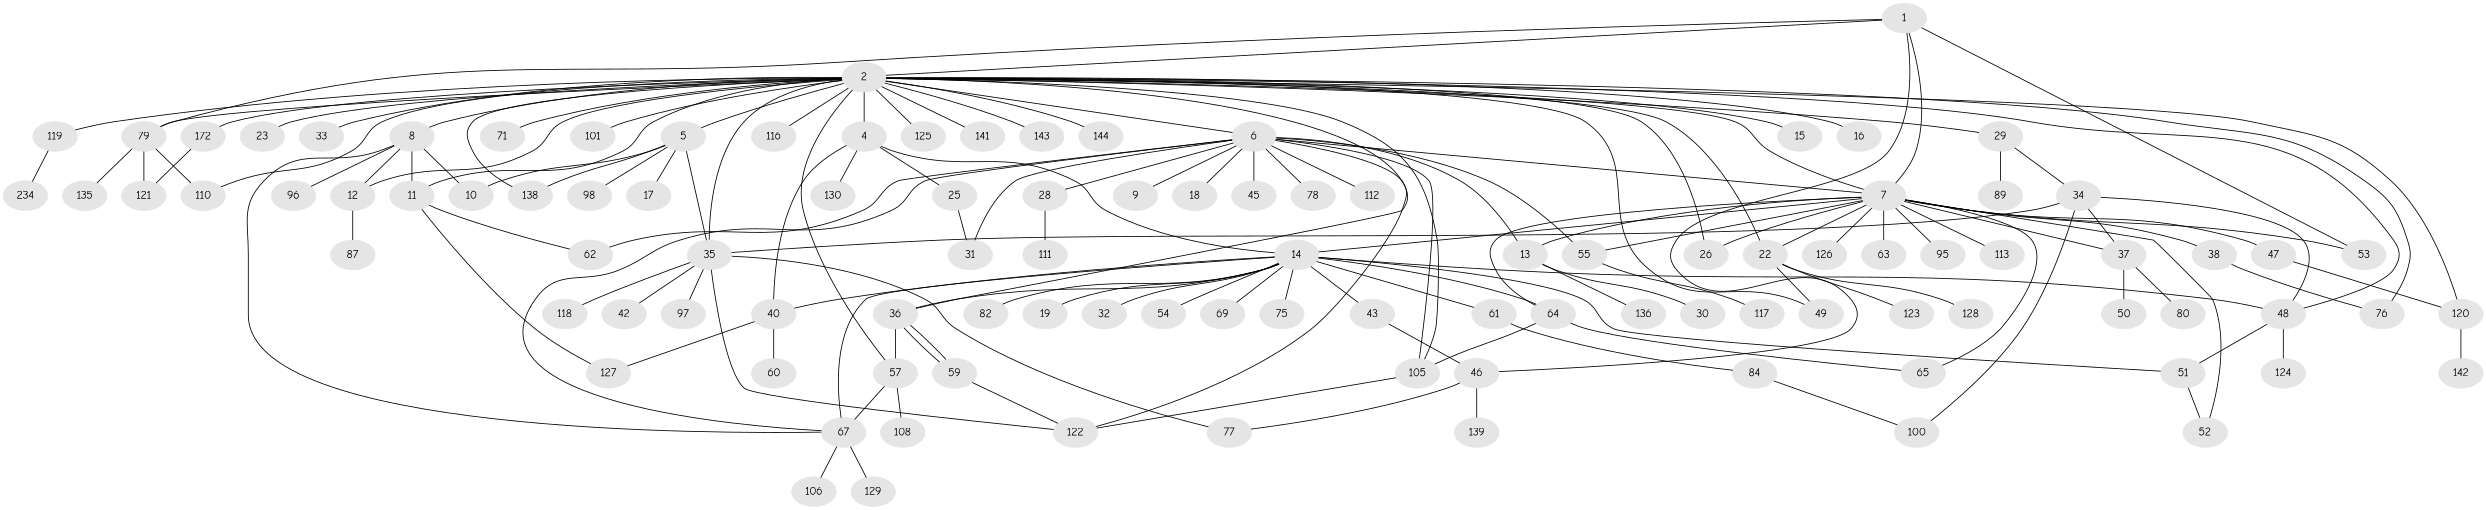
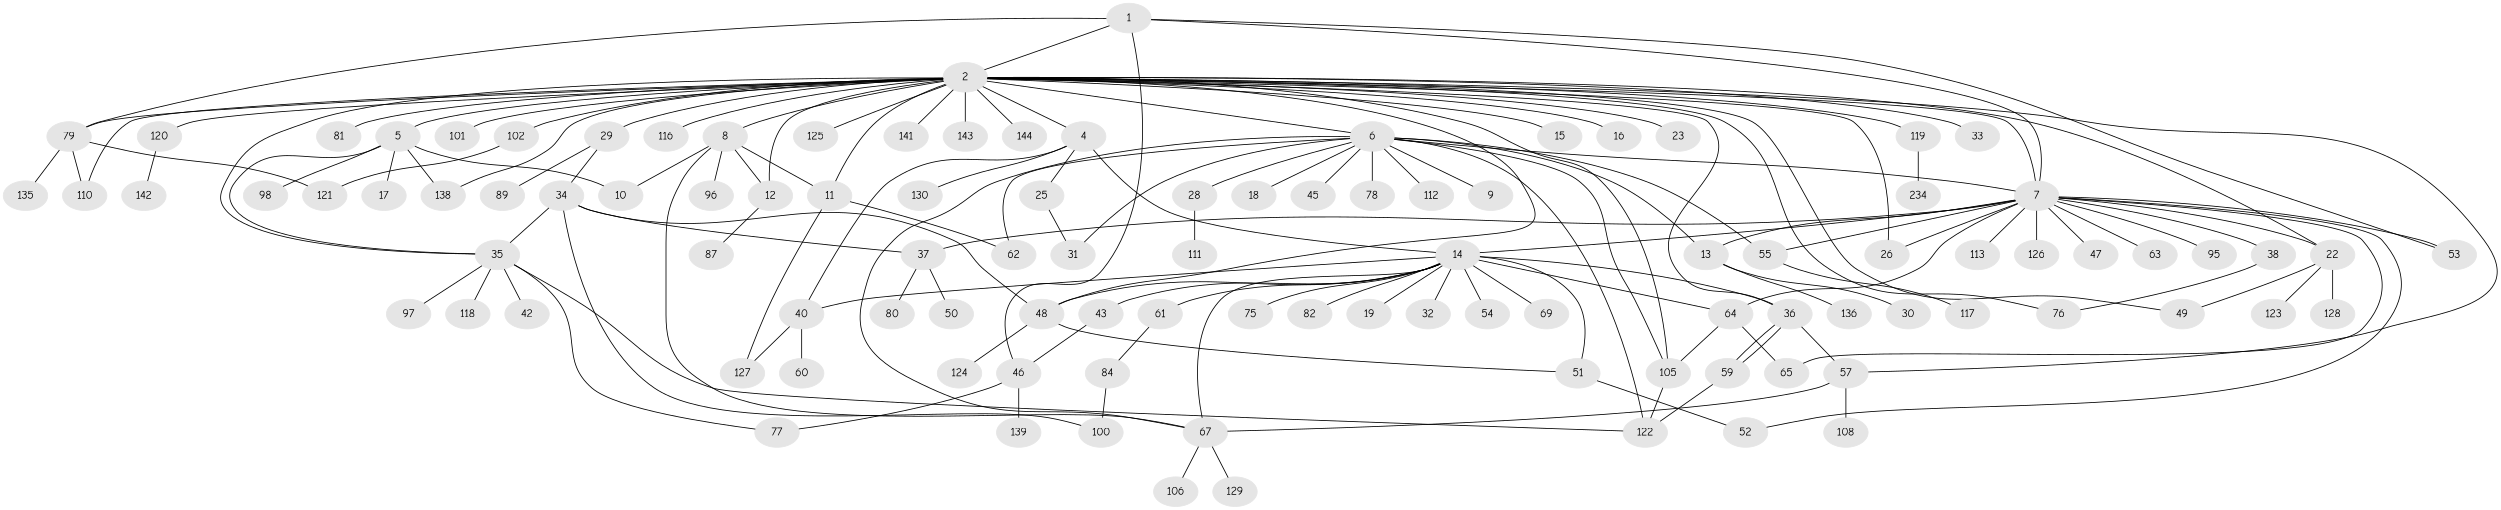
node "172": label "172" -> "102"
node "71": label "71" -> "81"
edge "47" -- "120": removed
